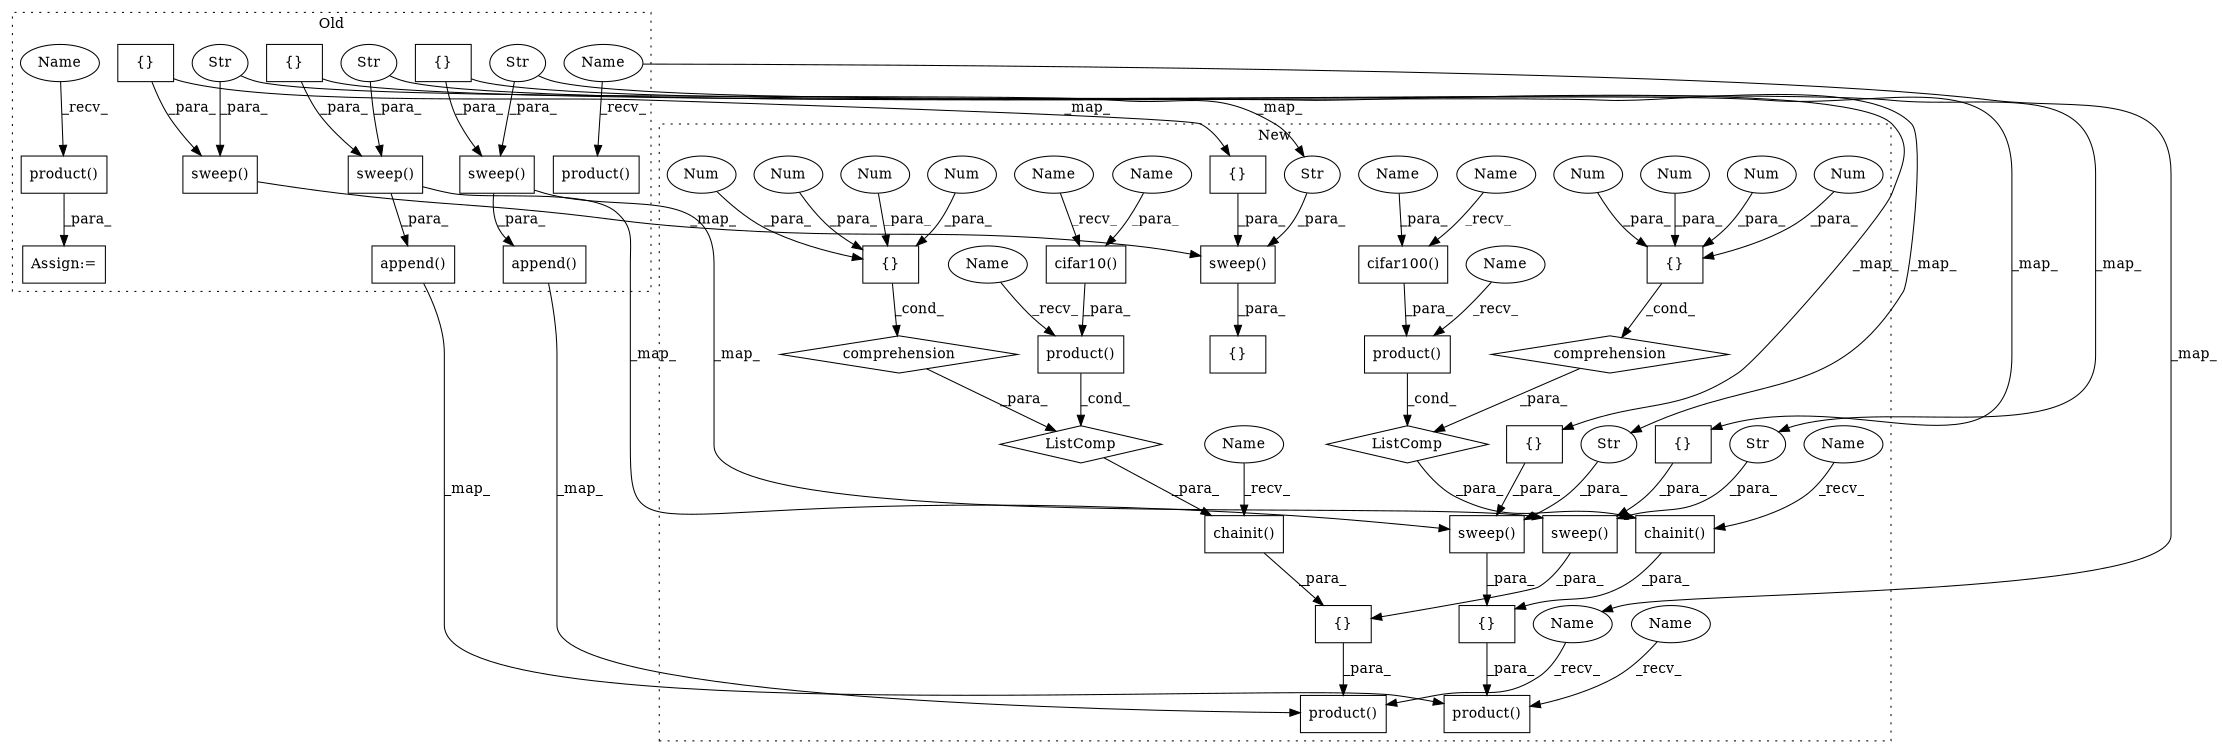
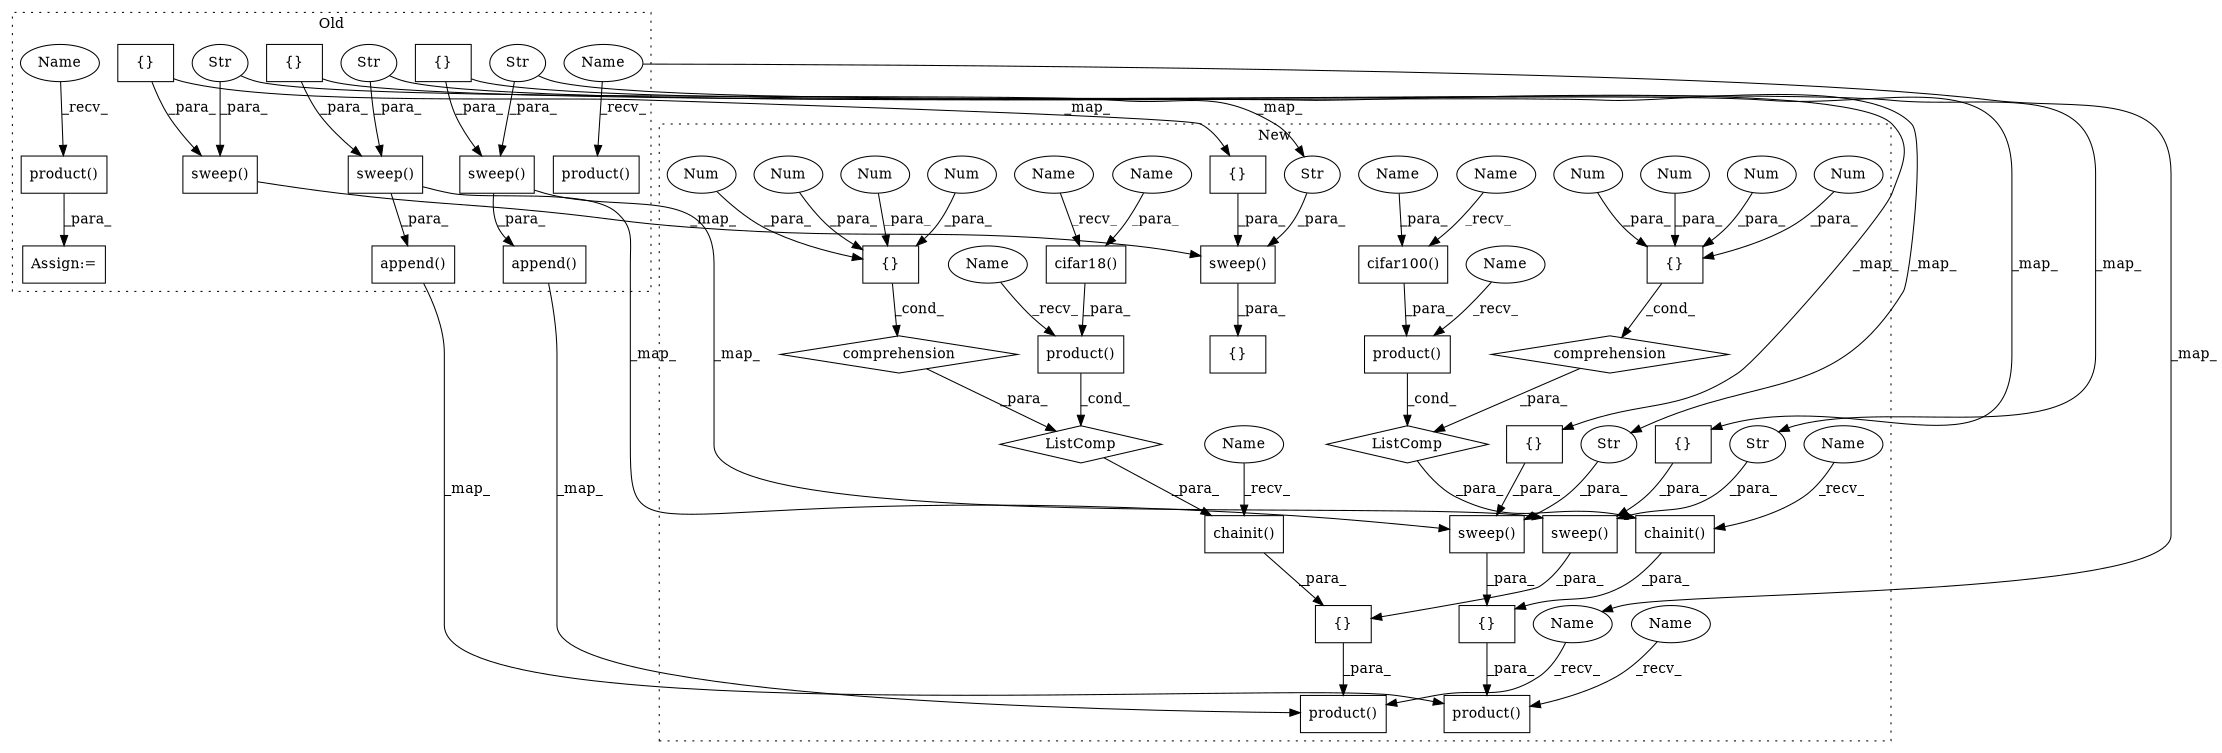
node "cifar10()": label "cifar10()" -> "cifar18()"
